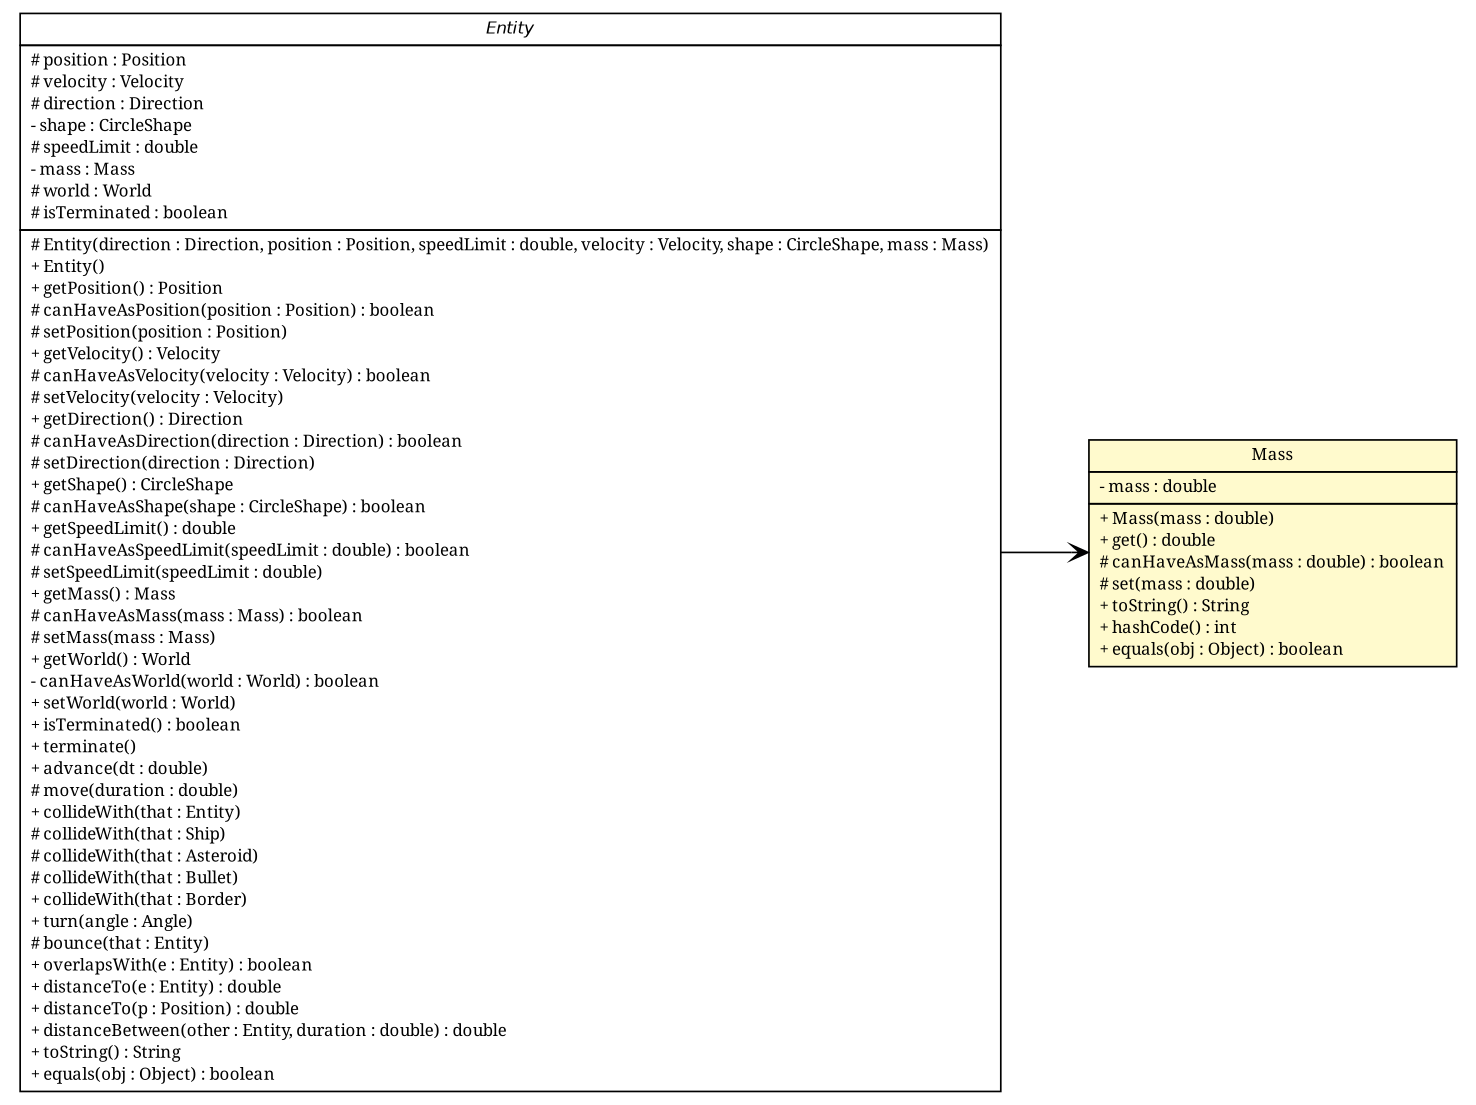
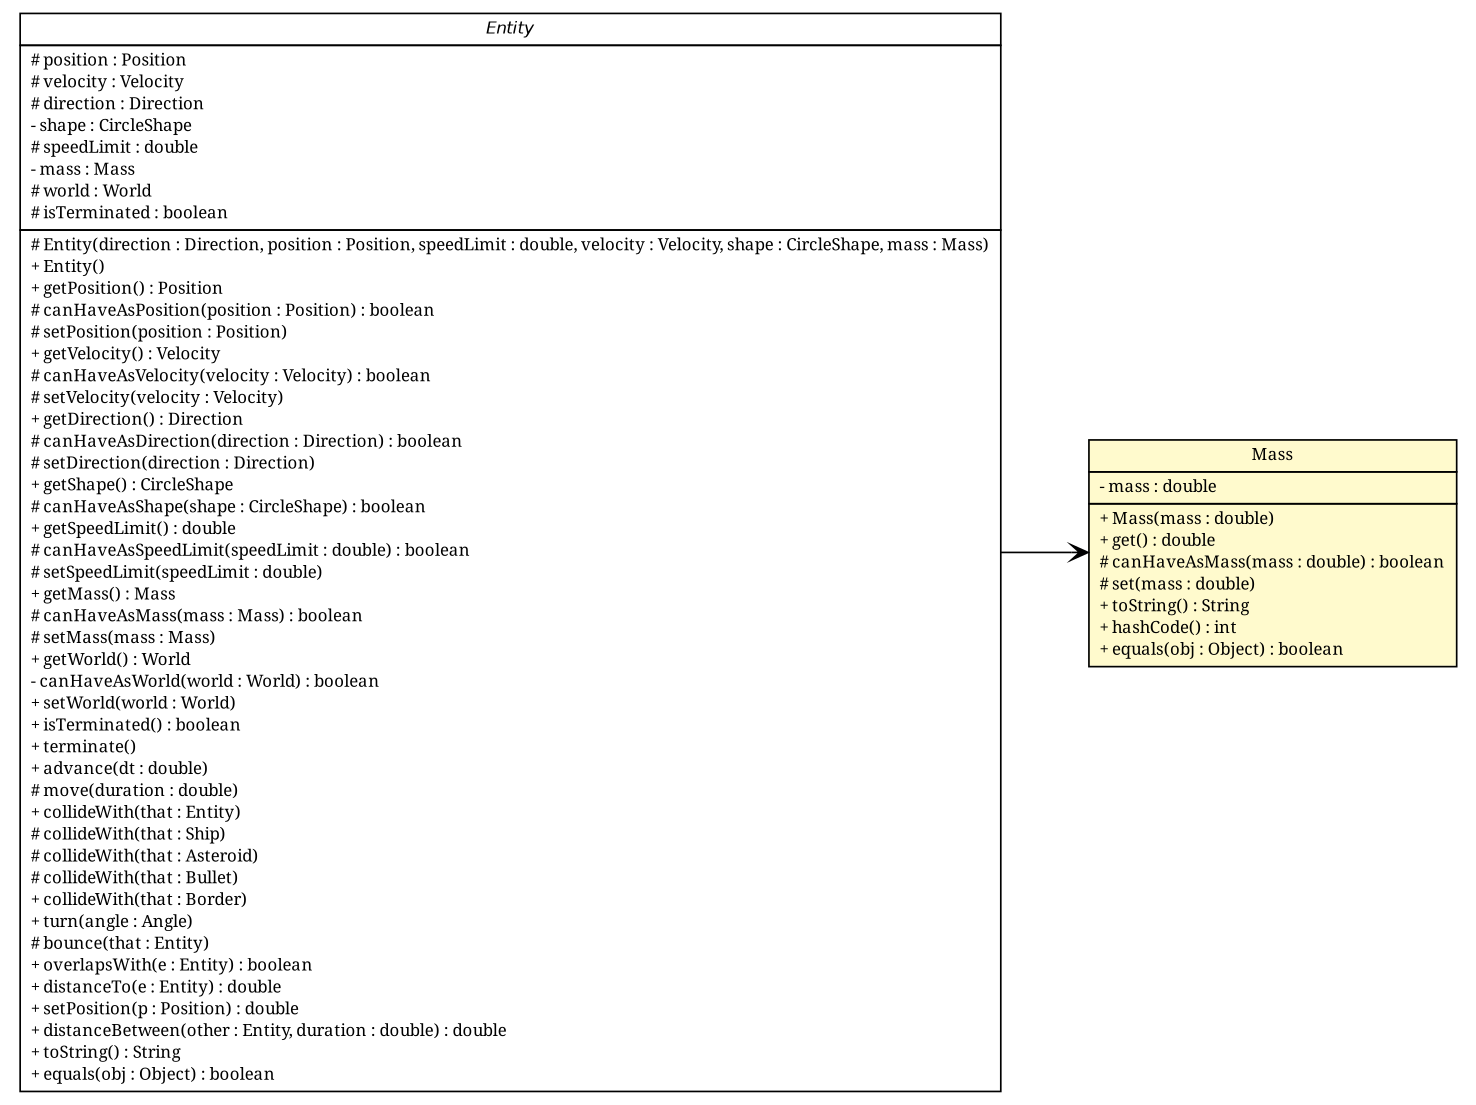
node "Entity": text "+ distanceTo(p : Position) : double" -> "+ setPosition(p : Position) : double"
